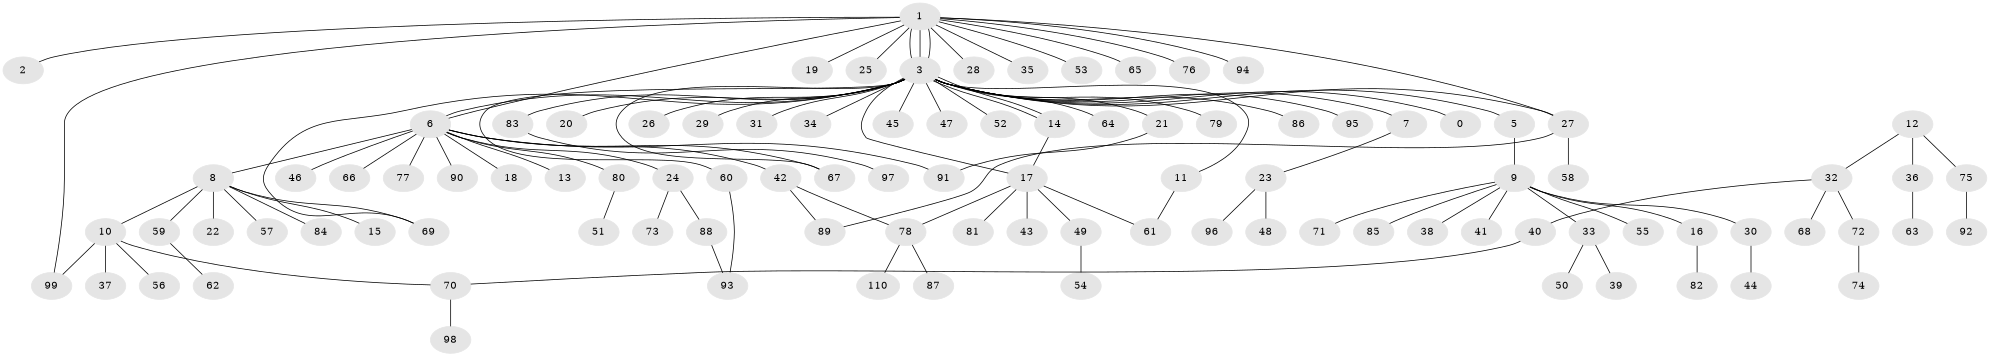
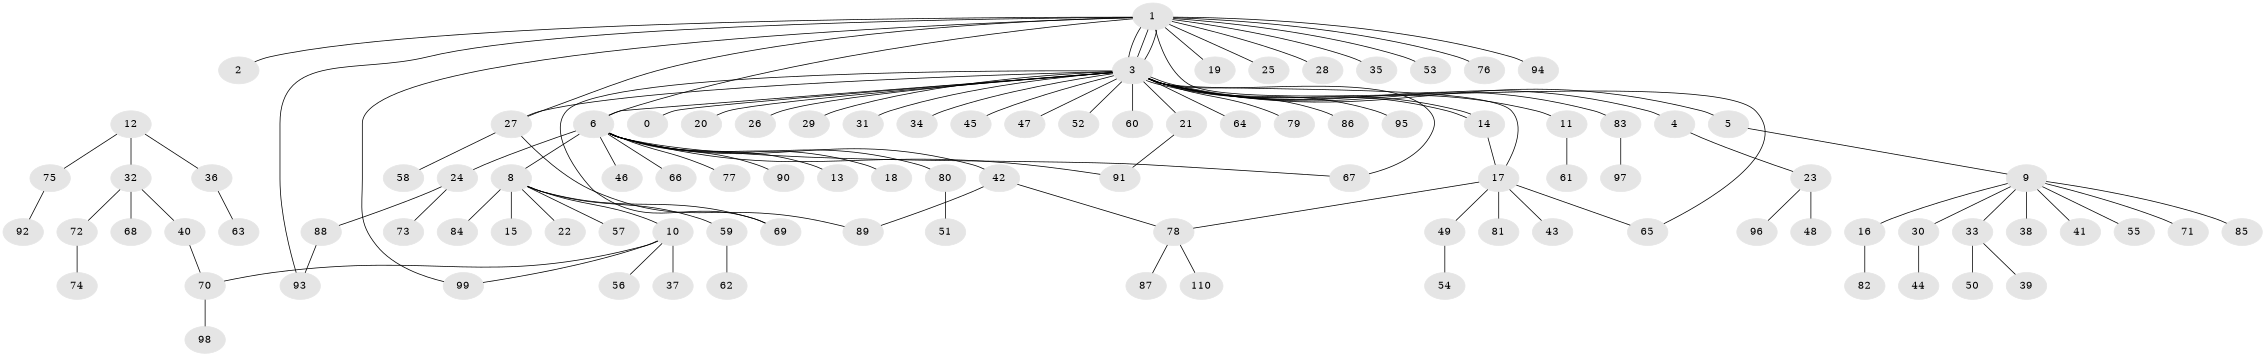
node "7": label "7" -> "4"
edge "17" -- "61": now "17" -- "65"
edge "60" -- "93": now "1" -- "93"
